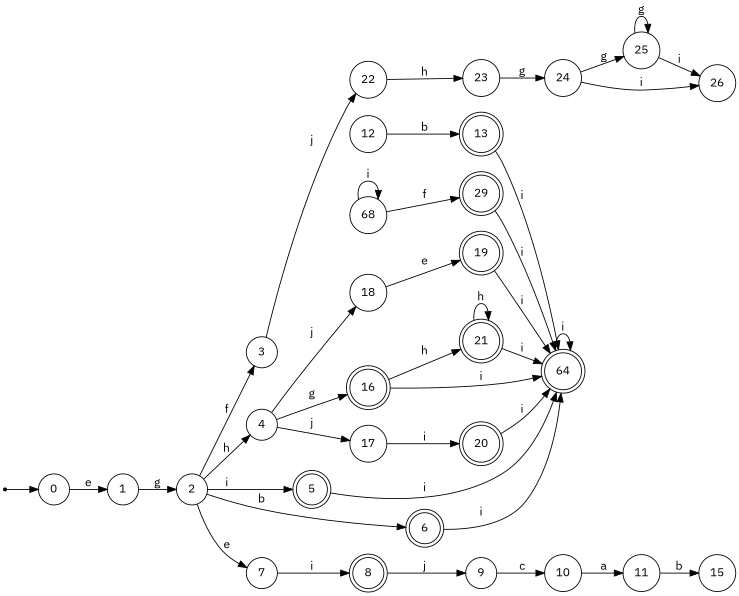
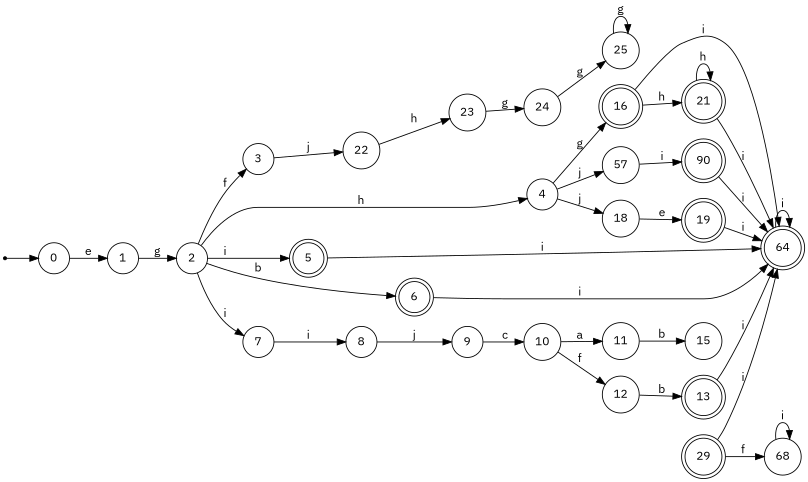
node "26": removed
edge "68" -> "29": reversed
edge "10" -> "12": added, label "f"
node "17": label "17" -> "57"
node "20": label "20" -> "90"
edge "2" -> "7": label "e" -> "i"
node "8": shape doublecircle -> circle
